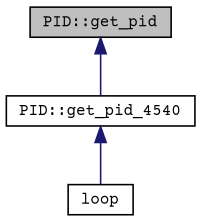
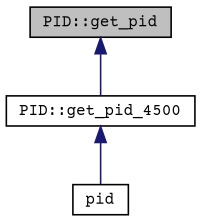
node "PID::get_pid_4540": label "PID::get_pid_4540" -> "PID::get_pid_4500"
node "loop": label "loop" -> "pid"
